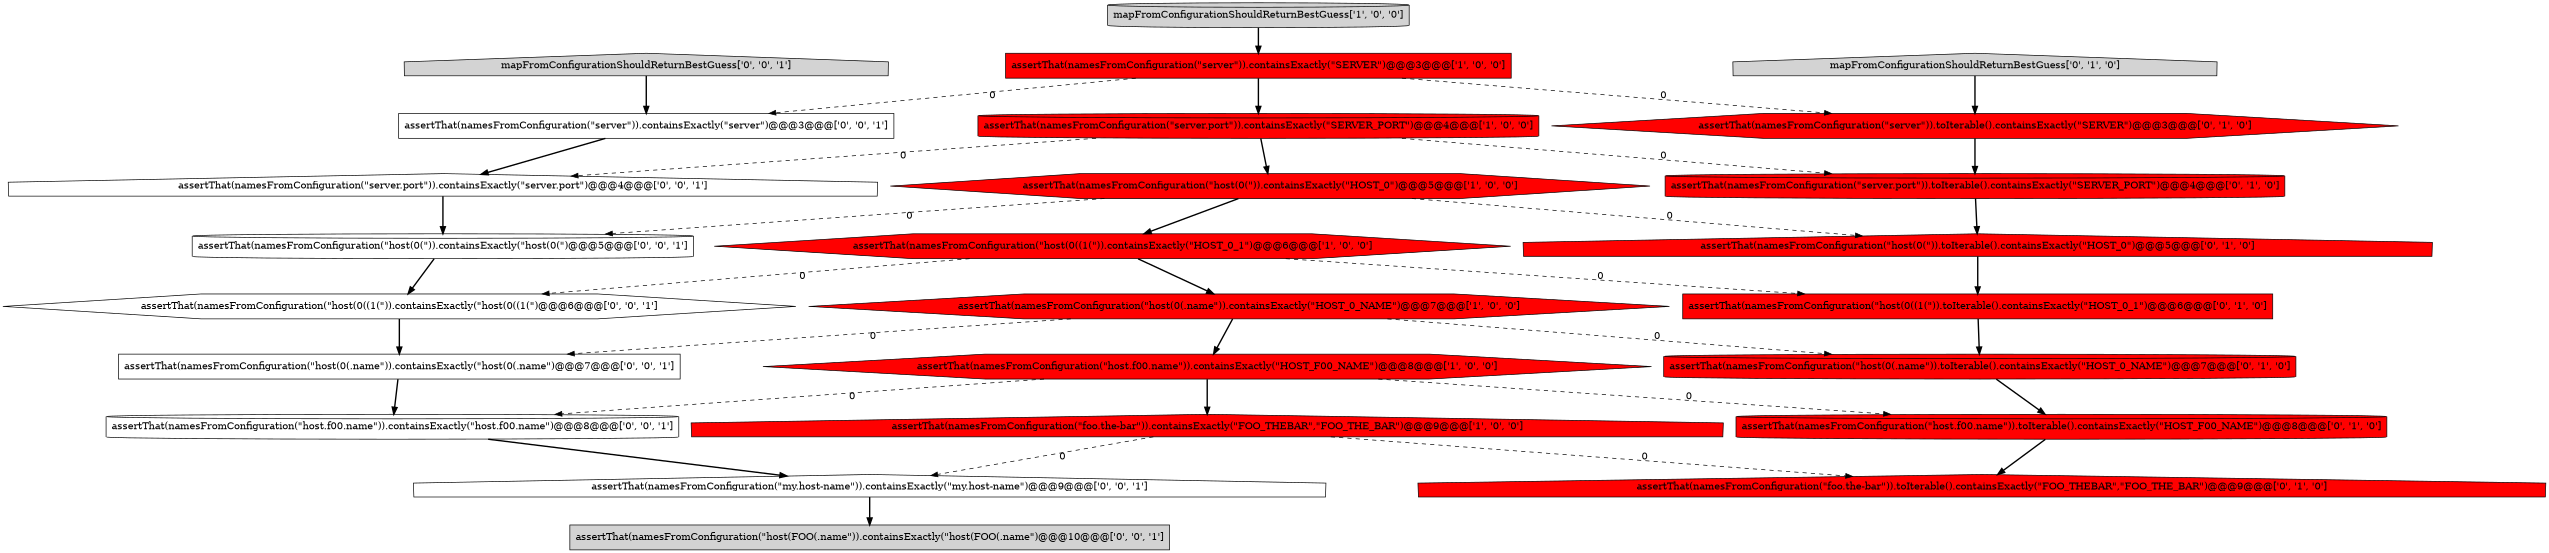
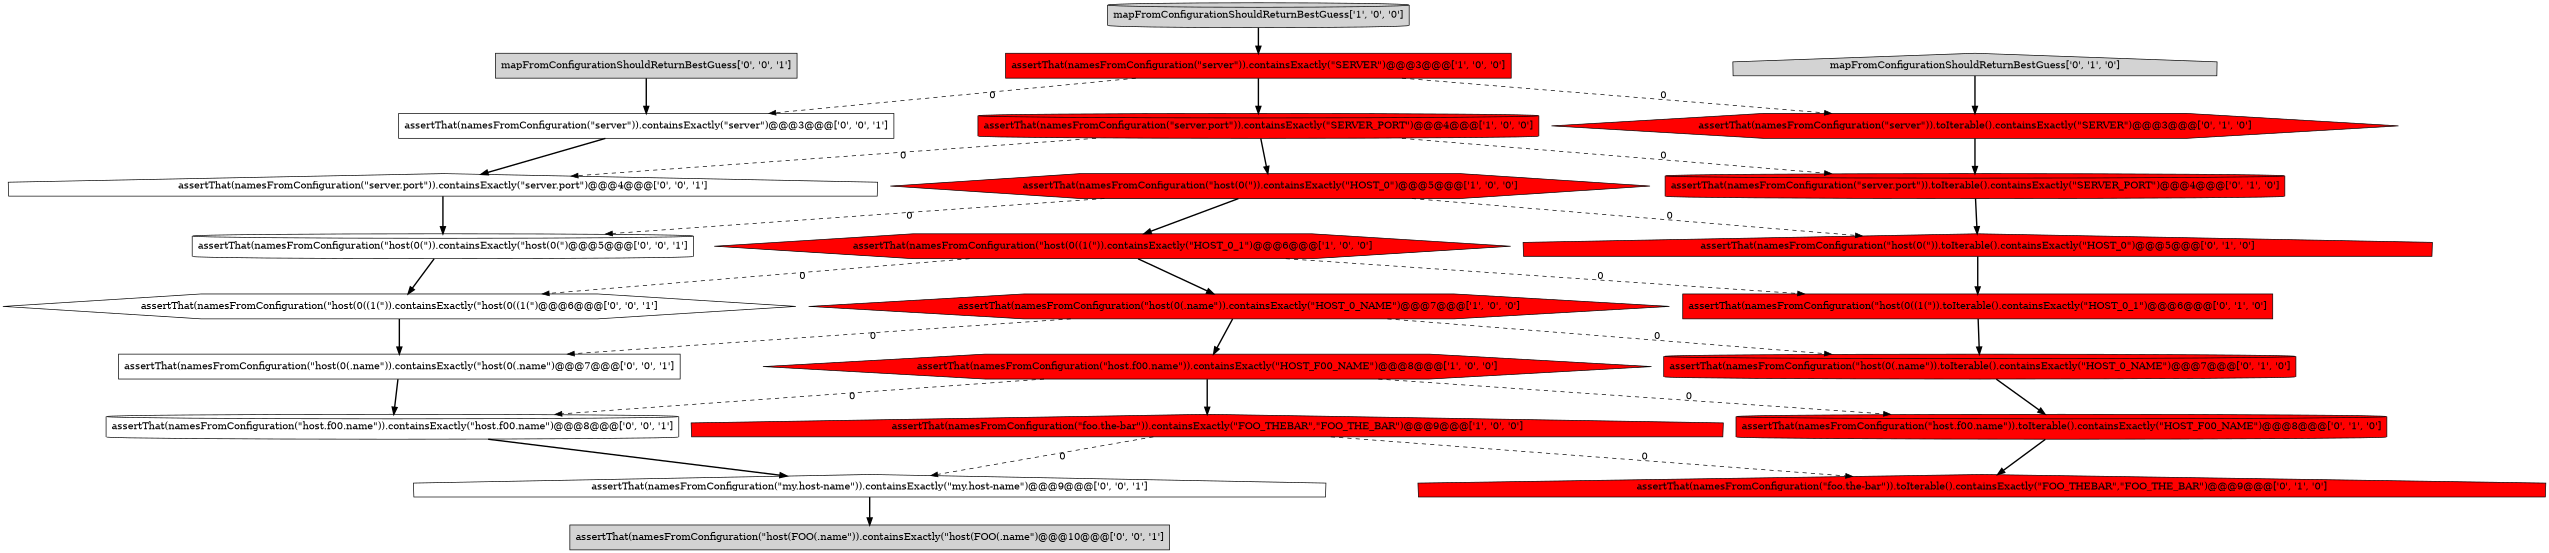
node "mapFromConfigurationShouldReturnBestGuess['0', '0', '1']": shape house -> box
